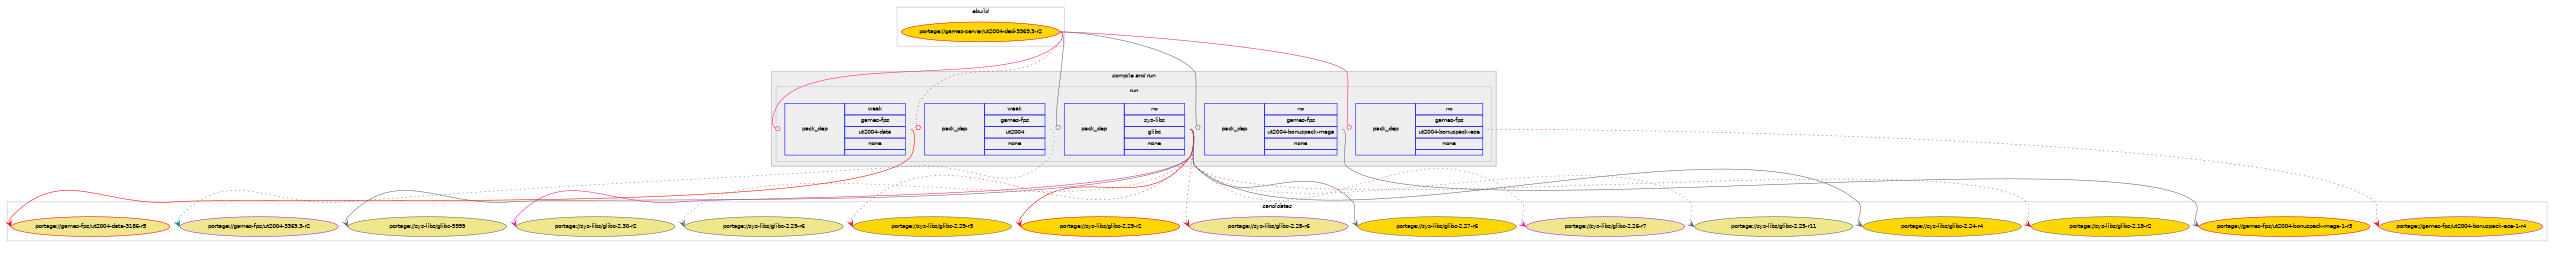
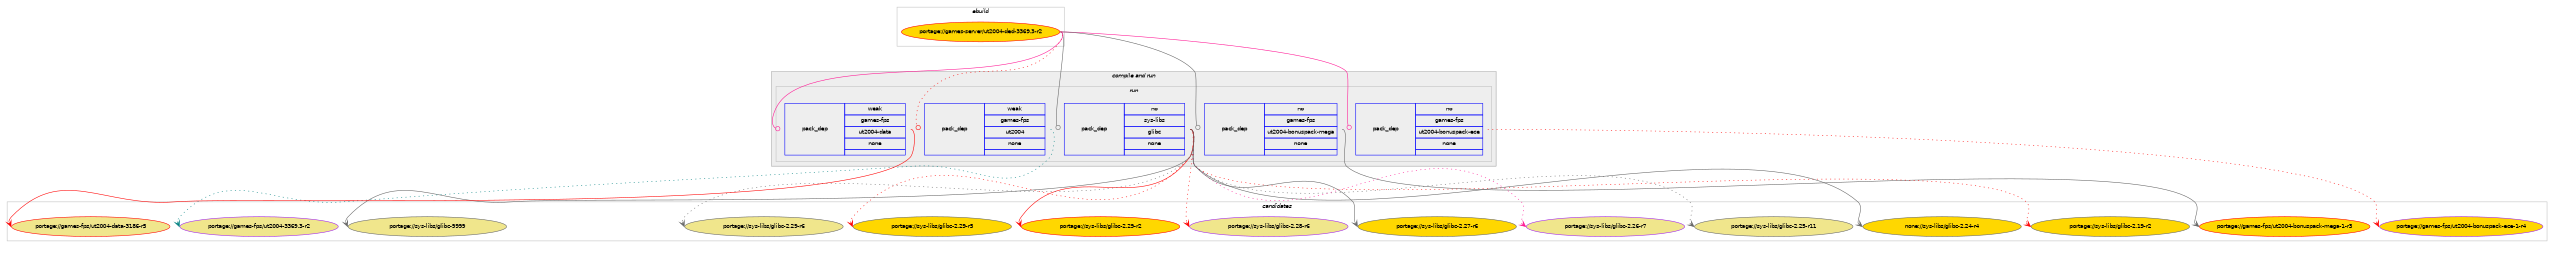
node "portage://sys-libs/glibc-2.30-r2": removed
node "portage://sys-libs/glibc-2.24-r4": label "portage://sys-libs/glibc-2.24-r4" -> "none://sys-libs/glibc-2.24-r4"
